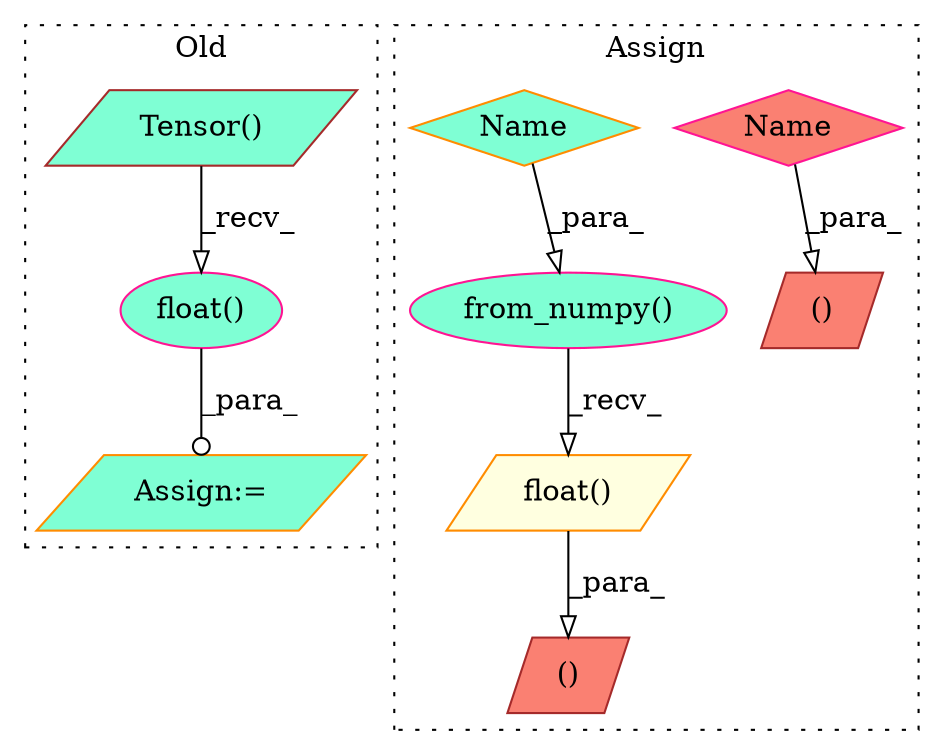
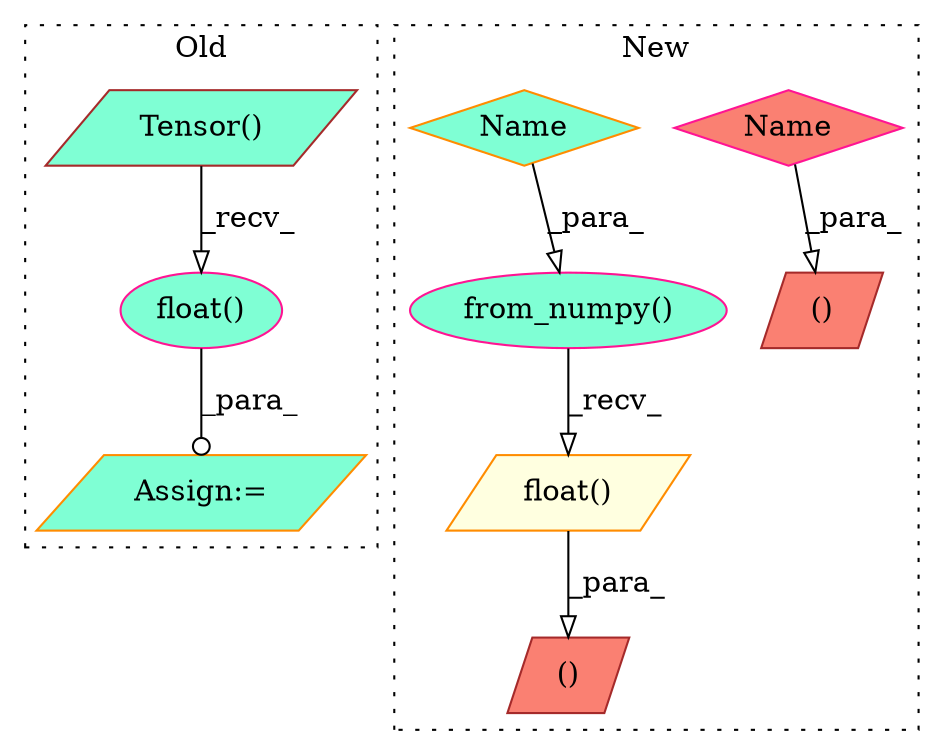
cluster "Assign": label "Assign" -> "New"
